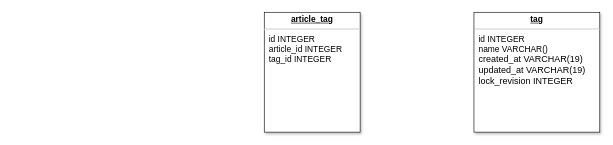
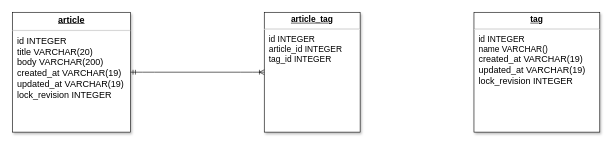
node "article id INTEGER title VARCHAR(20) body VARCHAR(200) created_at VARCHAR(19) updated_at VARCHAR(19) lock_revision INTEGER": added
edge "article id INTEGER title VARCHAR(20) body VARCHAR(200) created_at VARCHAR(19) updated_at VARCHAR(19) lock_revision INTEGER" -- "article_tag id INTEGER article_id INTEGER tag_id INTEGER": added
